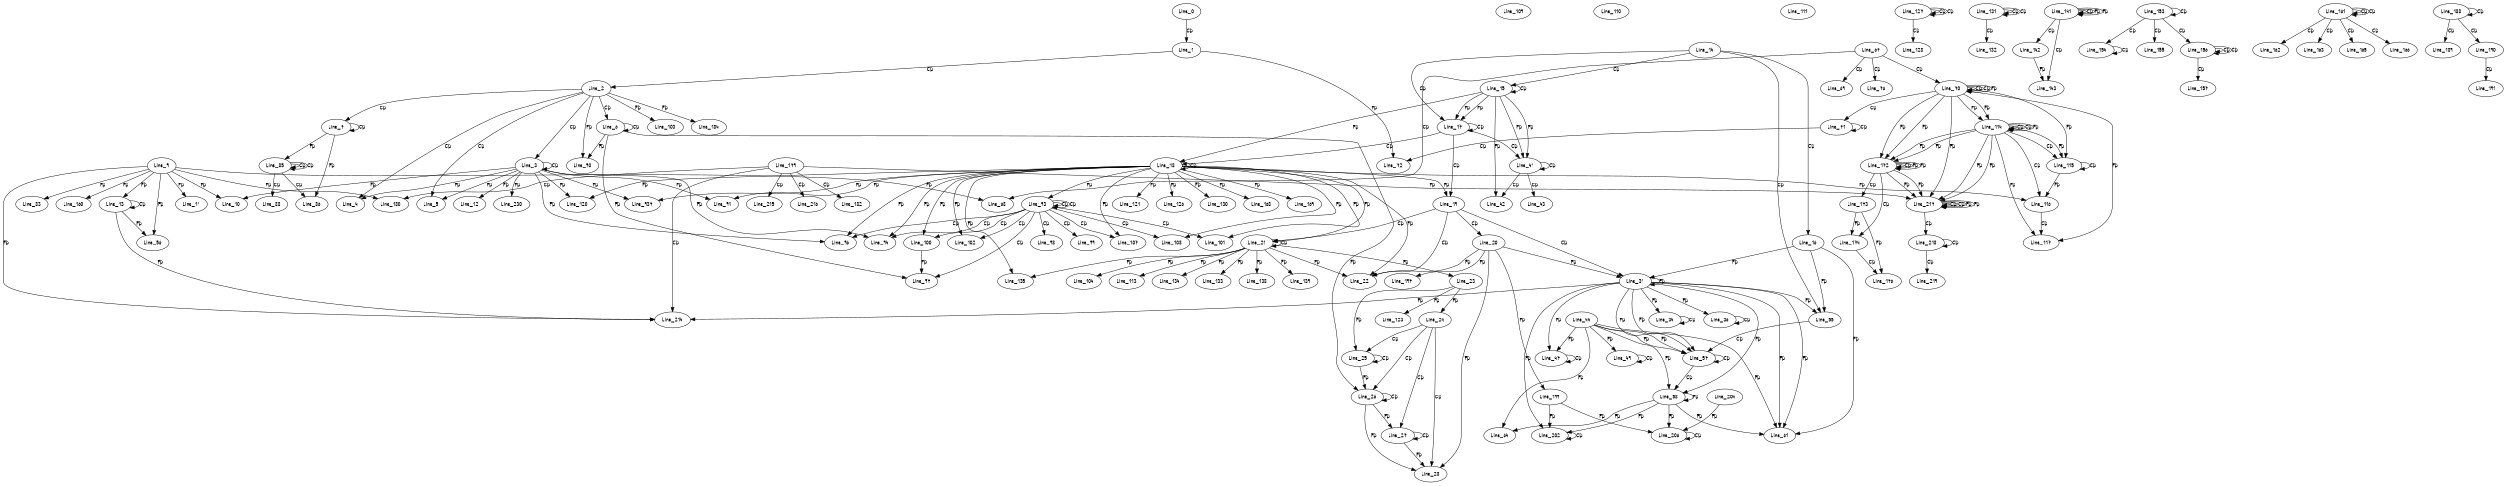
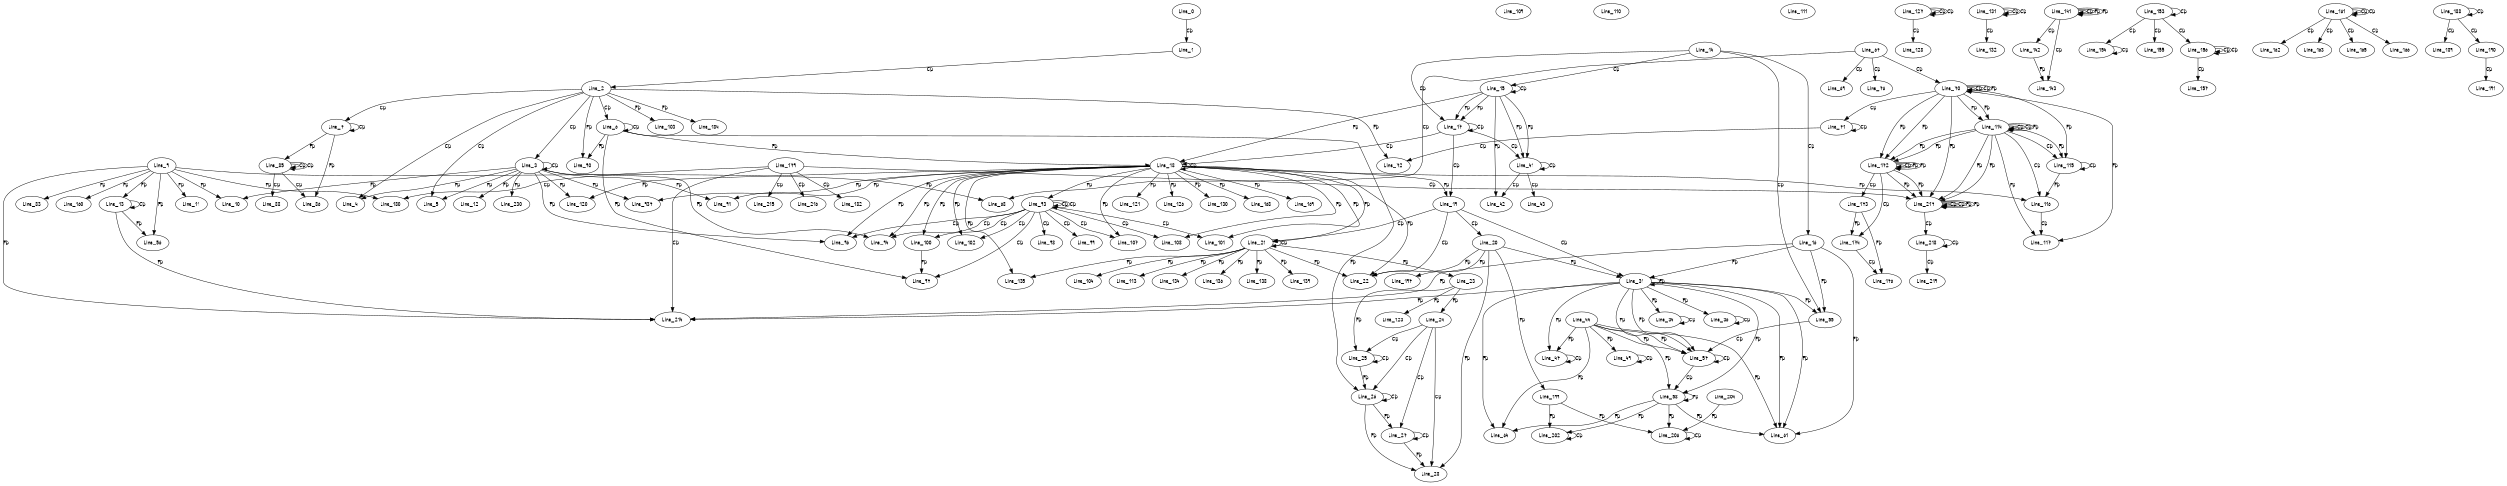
edge "Line_1" -> "Line_72": now "Line_2" -> "Line_72"
edge "Line_6" -> "Line_18": added, label "FD"
edge "Line_179" -> "Line_217": label "FD" -> "CD"
node "Line_133": label "Line_133" -> "Line_136"
edge "Line_16" -> "Line_214": added, label "FD"
edge "Line_31" -> "Line_202": now "Line_31" -> "Line_64"
